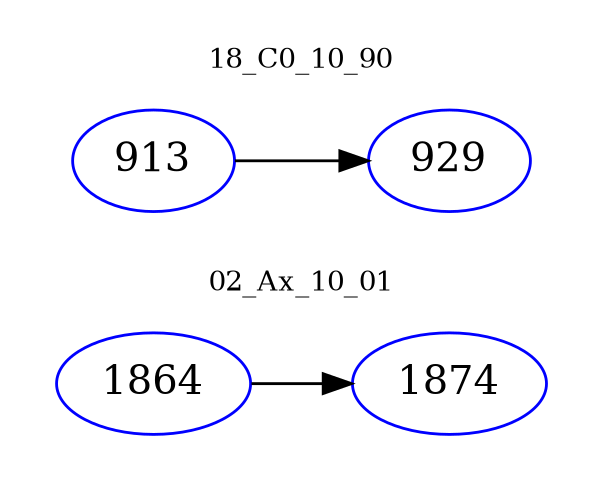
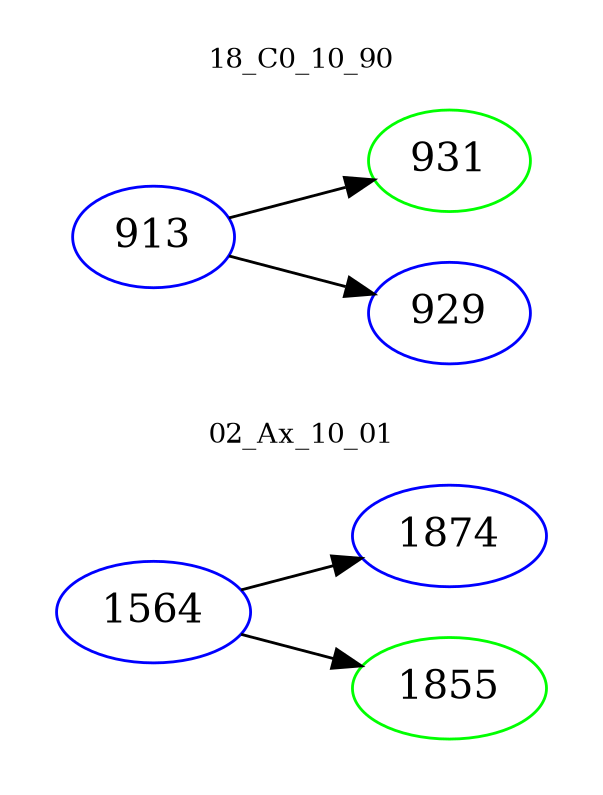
node "931": added
node "1864": label "1864" -> "1564"
node "1855": added
